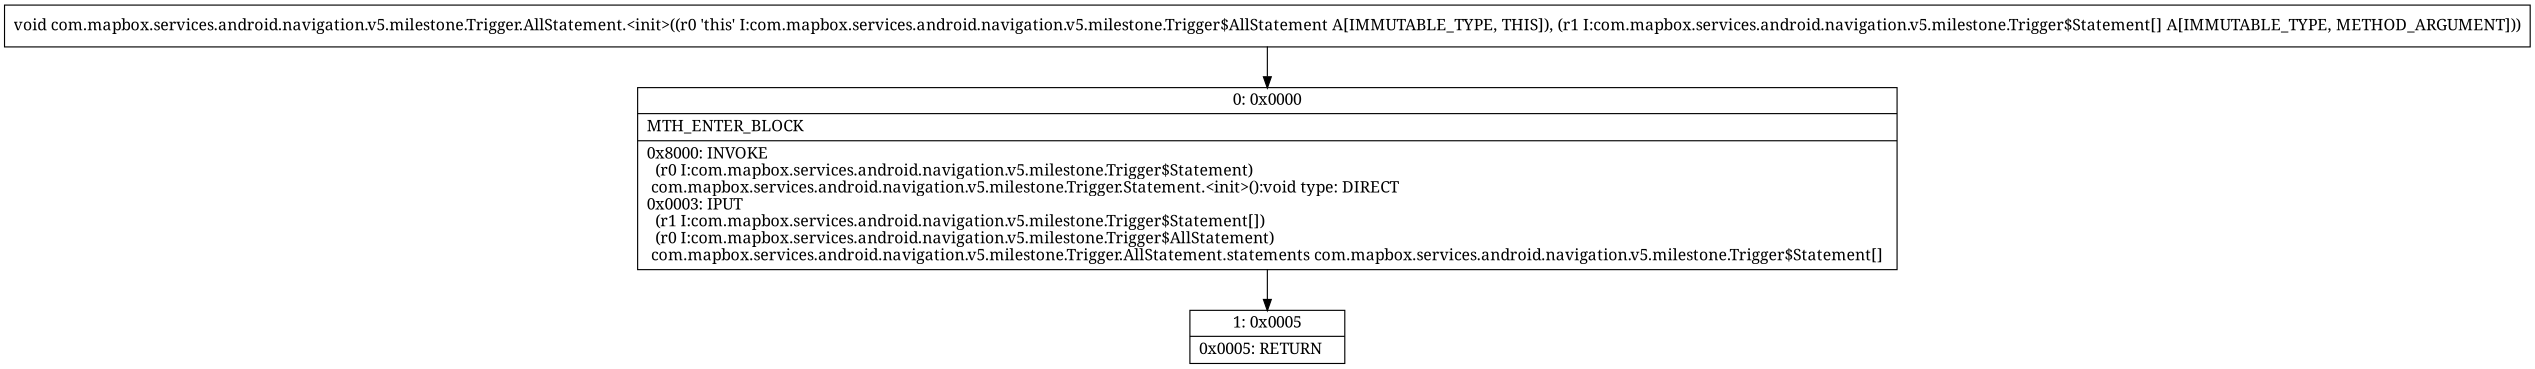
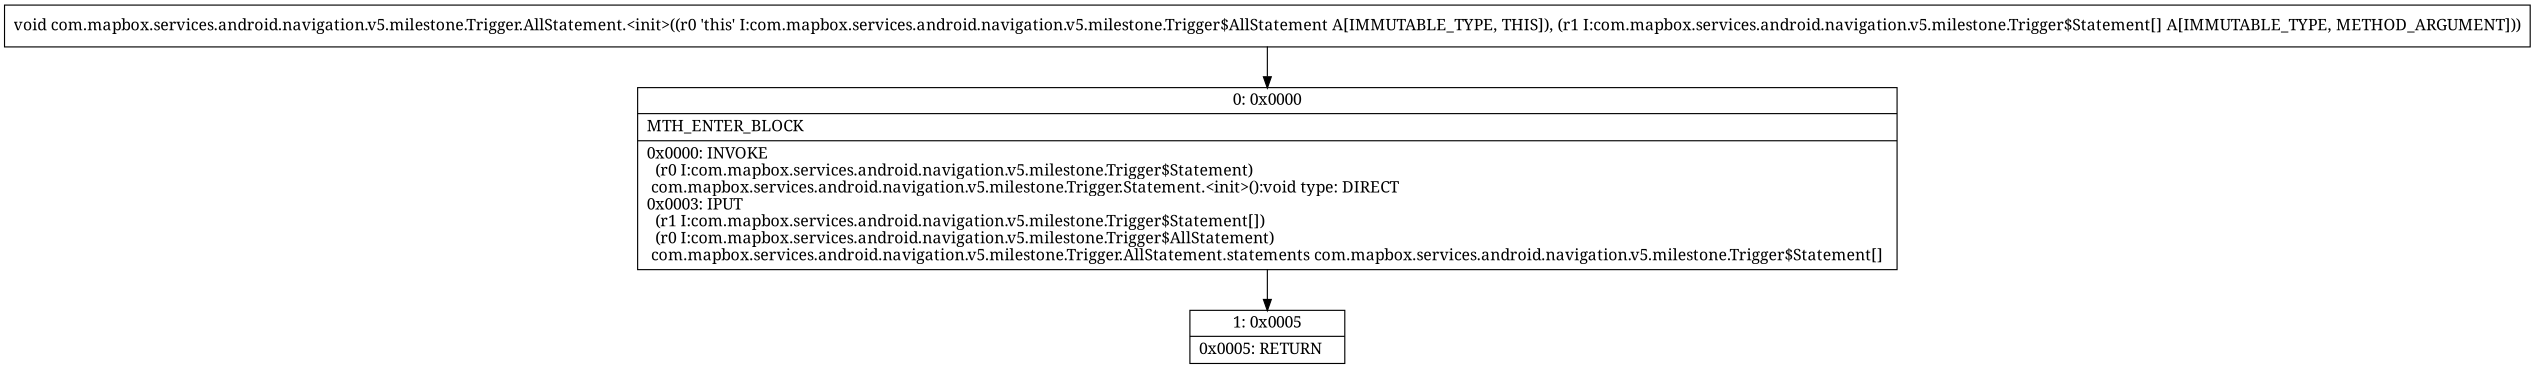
node "0: 0x0000": text "0x8000: INVOKE" -> "0x0000: INVOKE"
